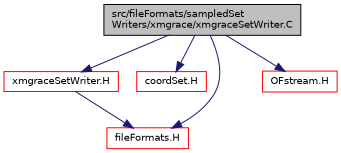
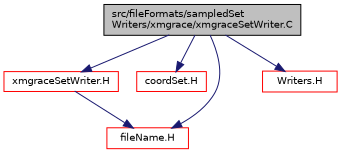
node "OFstream.H": label "OFstream.H" -> "Writers.H"
node "fileFormats.H": label "fileFormats.H" -> "fileName.H"
